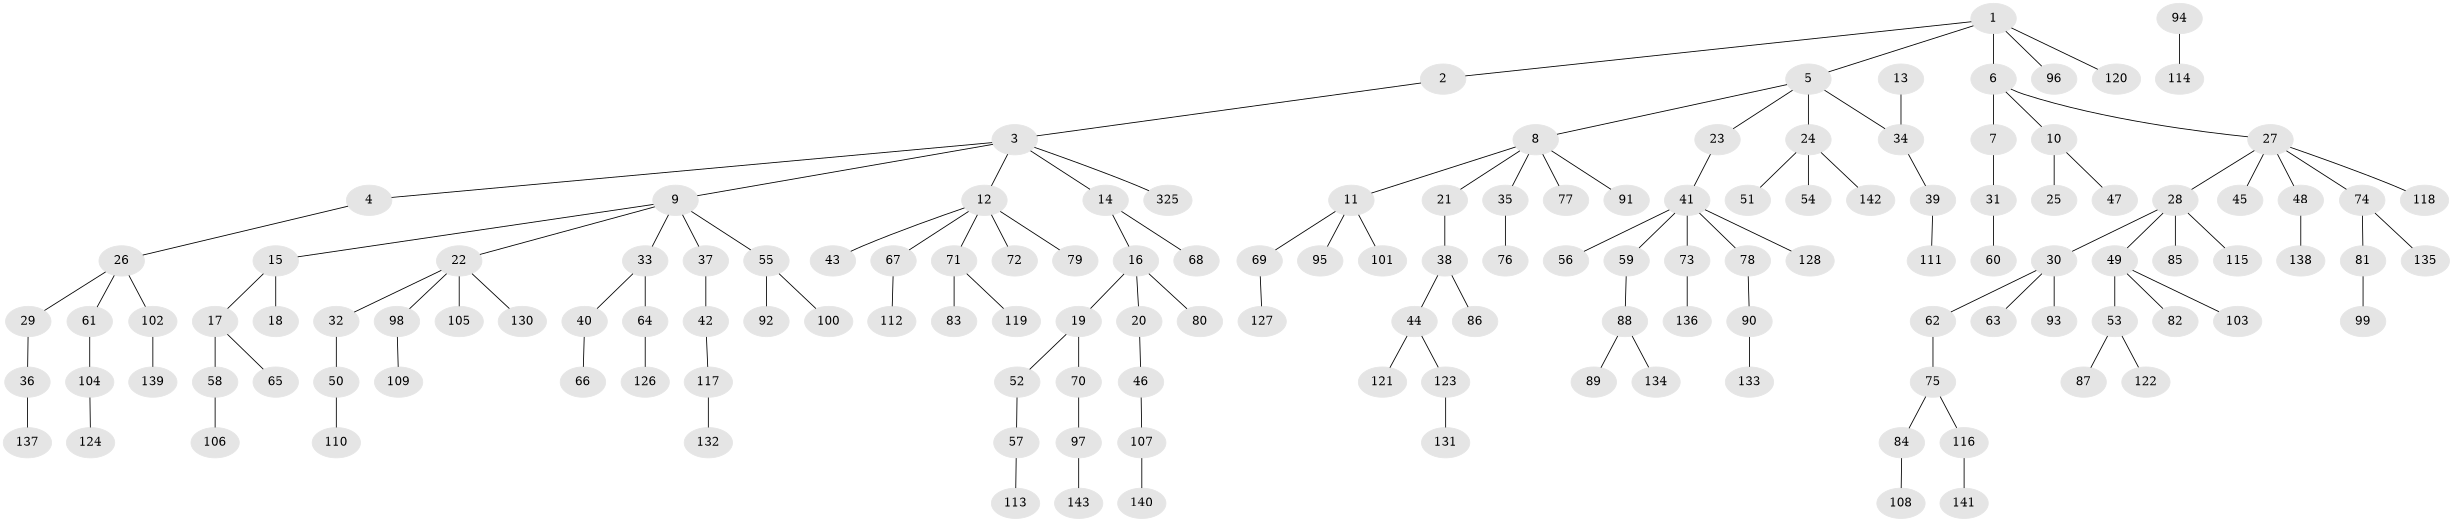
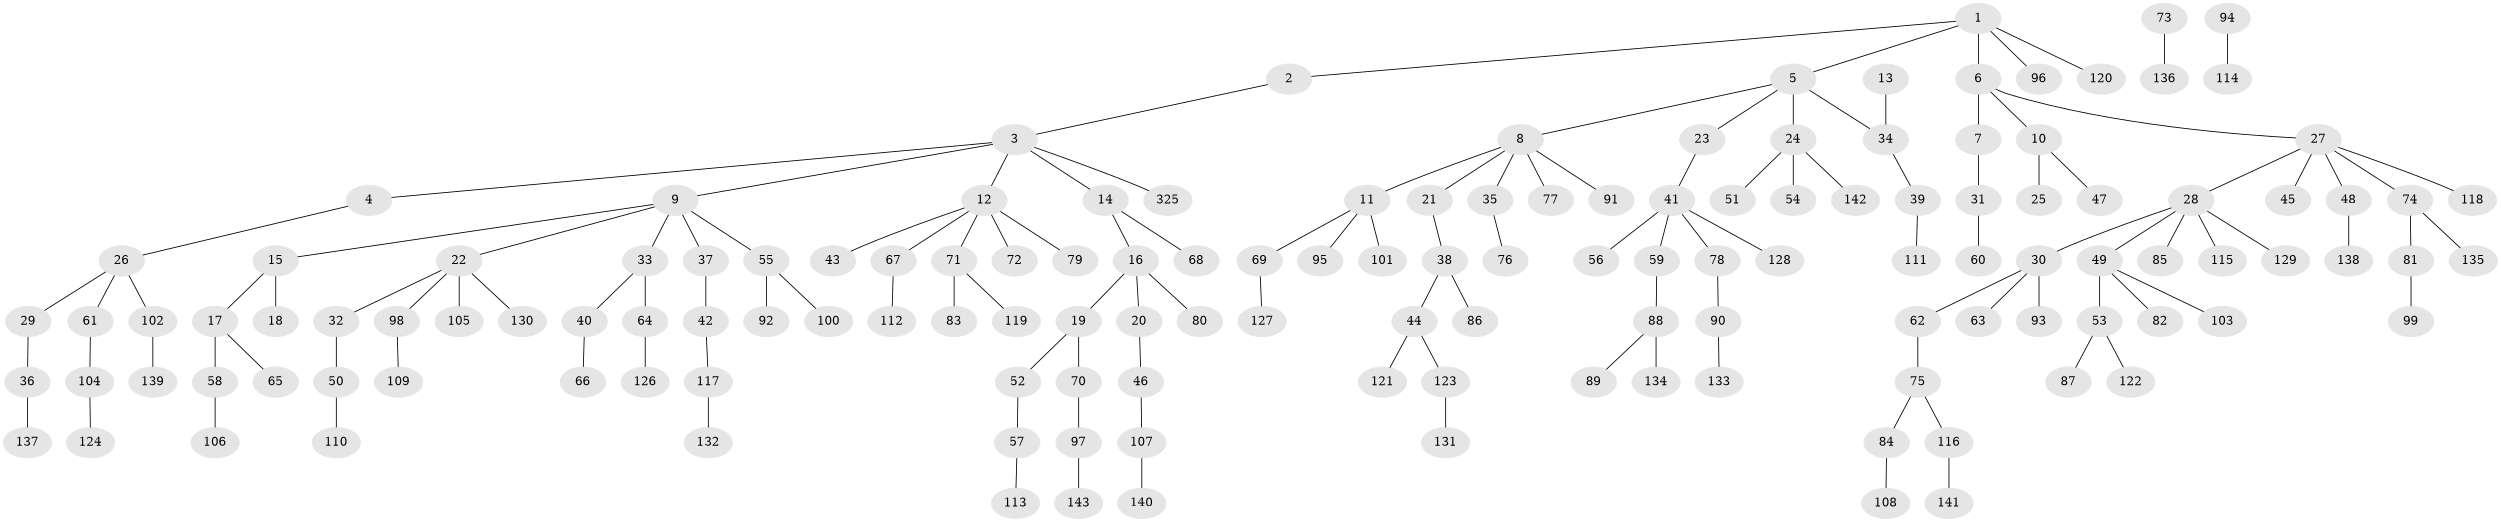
edge "41" -- "73": removed
node "129": added
